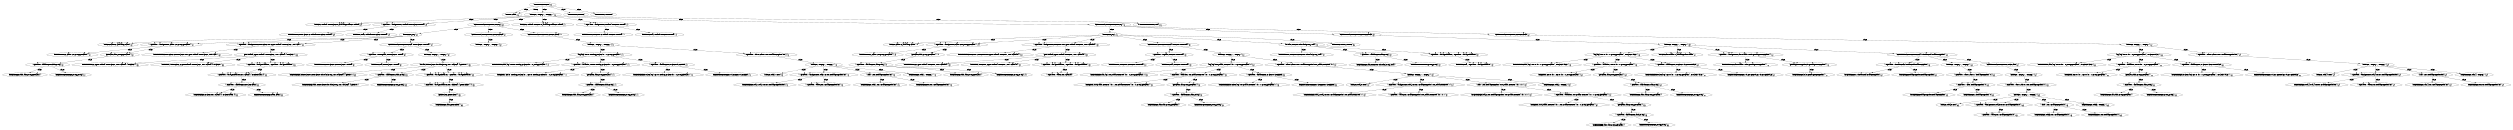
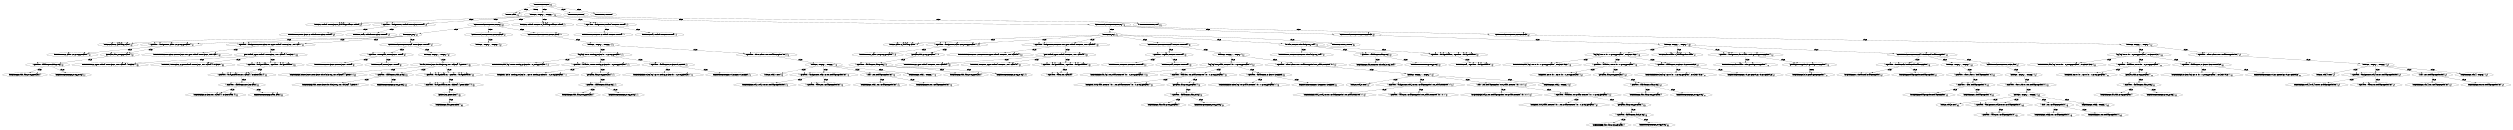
edge "(getTargetException,ie.getTargetException())" -> "(IDENTIFIER,ie,ie.getTargetException())": label "AST: " -> "DDG: "
